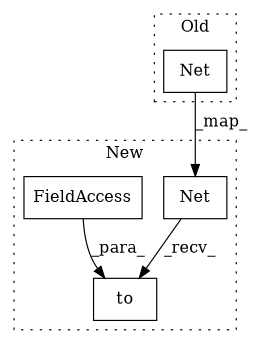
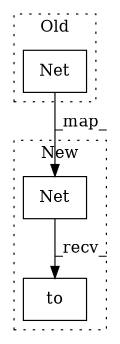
node "FieldAccess": removed
